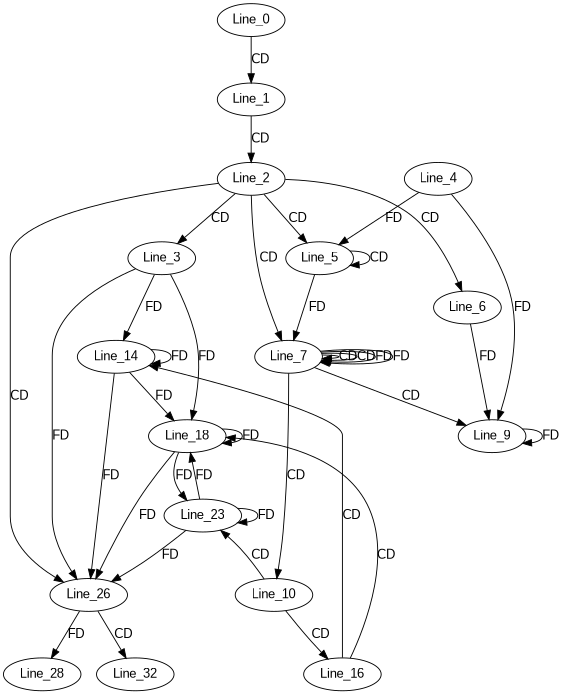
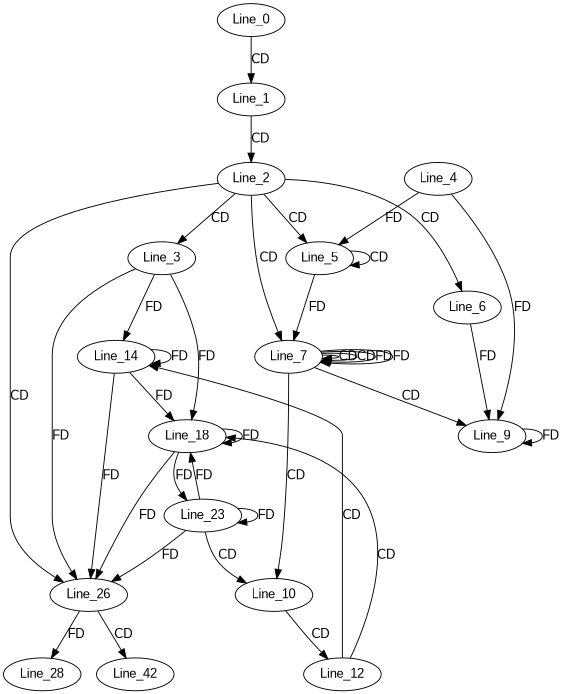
edge "Line_10" -> "Line_23": reversed
node "Line_32": label "Line_32" -> "Line_42"
node "Line_16": label "Line_16" -> "Line_12"
